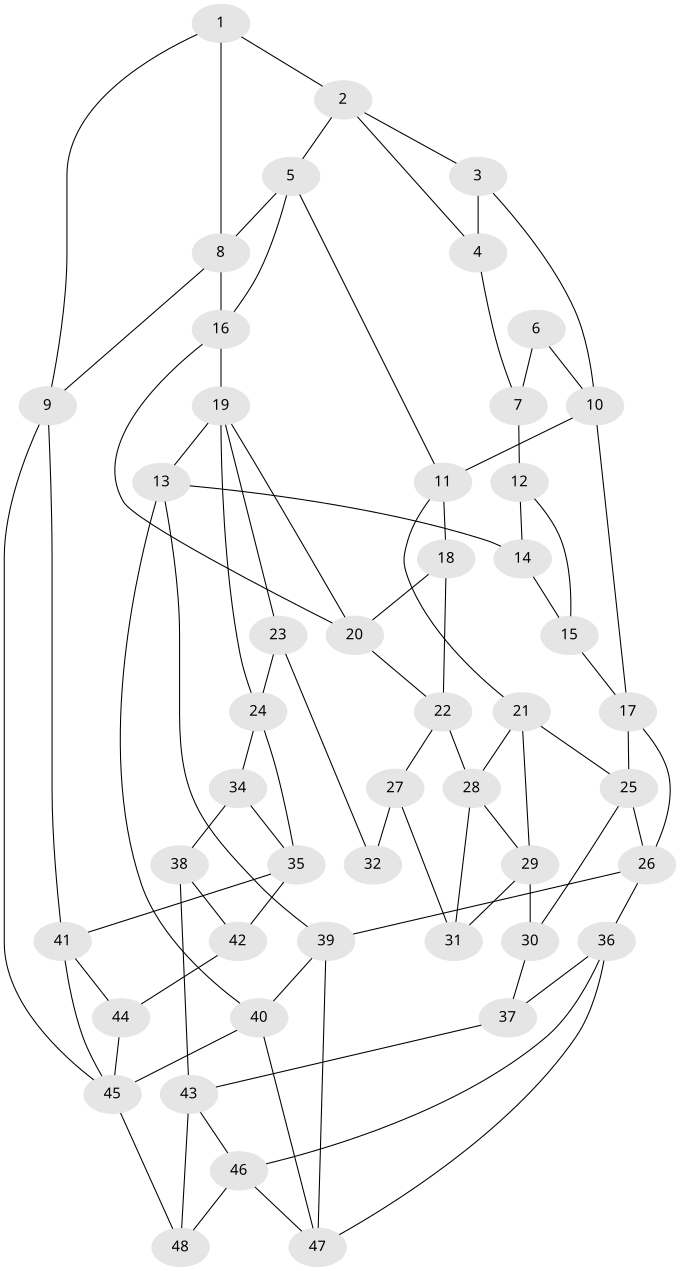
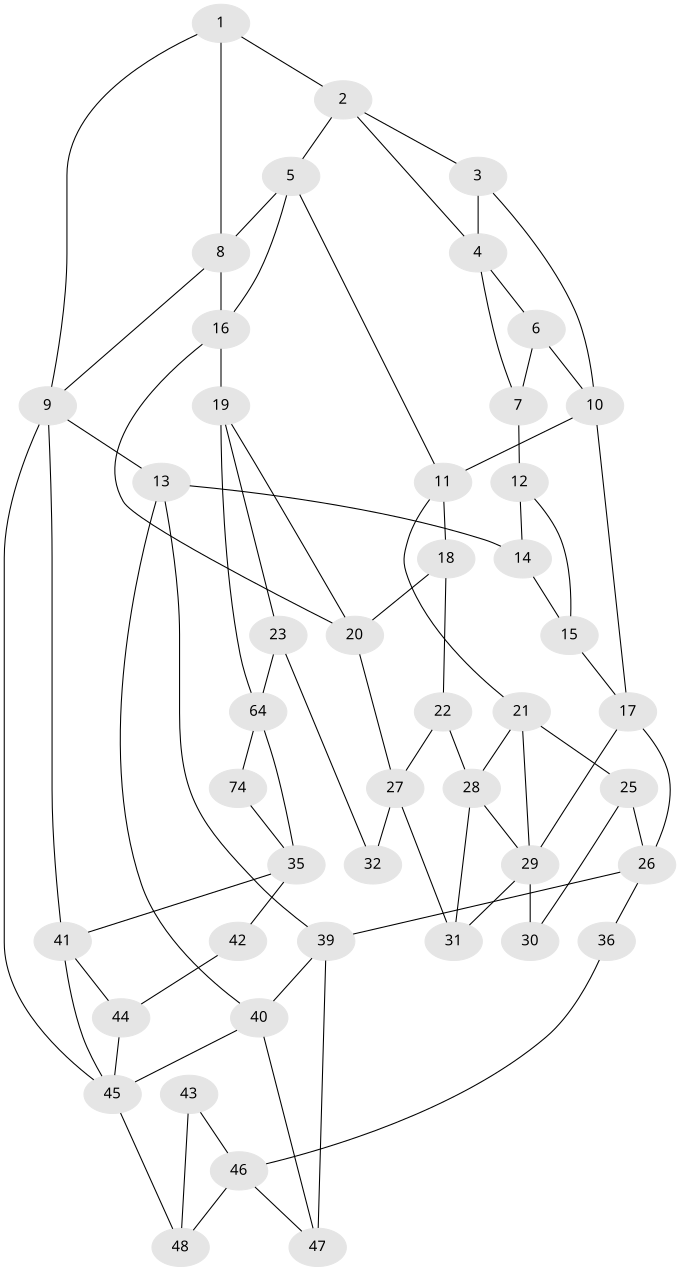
edge "4" -- "6": added
edge "19" -- "13": now "9" -- "13"
edge "20" -- "22": now "20" -- "27"
node "24": label "24" -> "64"
edge "17" -- "25": now "17" -- "29"
node "34": label "34" -> "74"
node "38": removed
node "37": removed
edge "36" -- "47": removed
